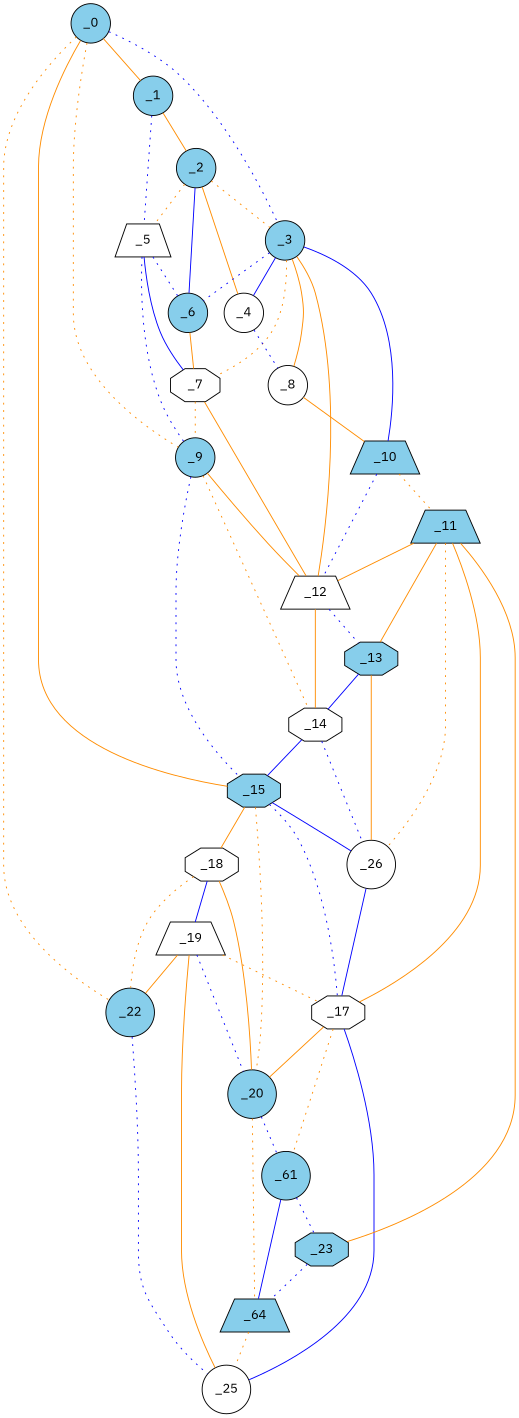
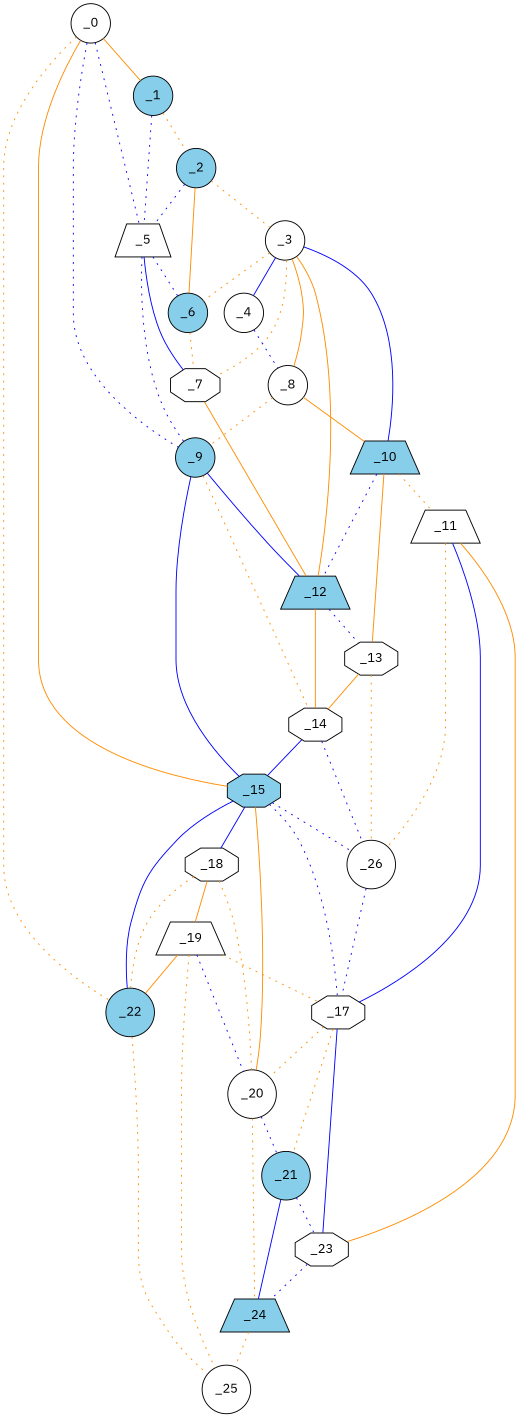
node "_0": fillcolor skyblue -> white
edge "_0" -- "_3": now "_0" -- "_5"
edge "_1" -- "_2": style solid -> dotted
edge "_2" -- "_5": color darkorange -> blue
edge "_2" -- "_6": color blue -> darkorange
node "_3": fillcolor skyblue -> white
edge "_2" -- "_4": removed
edge "_0" -- "_9": color darkorange -> blue
edge "_3" -- "_6": color blue -> darkorange
edge "_6" -- "_7": style solid -> dotted
edge "_7" -- "_9": now "_8" -- "_9"
edge "_9" -- "_12": color darkorange -> blue
node "_11": fillcolor skyblue -> white
edge "_11" -- "_12": removed
node "_12": fillcolor white -> skyblue
edge "_11" -- "_13": now "_10" -- "_13"
edge "_9" -- "_15": style dotted -> solid
node "_13": fillcolor skyblue -> white
edge "_13" -- "_14": color blue -> darkorange
edge "_13" -- "_26": style solid -> dotted
edge "_11" -- "_17": color darkorange -> blue
edge "_15" -- "_26": style solid -> dotted
edge "_15" -- "_18": color darkorange -> blue
edge "_15" -- "_22": added
edge "_18" -- "_19": color blue -> darkorange
edge "_15" -- "_20": style dotted -> solid
edge "_26" -- "_17": style solid -> dotted
edge "_18" -- "_20": style solid -> dotted
edge "_17" -- "_20": style solid -> dotted
node "_20": fillcolor skyblue -> white
edge "_19" -- "_25": style solid -> dotted
node "_61": label "_61" -> "_21"
edge "_22" -- "_25": color blue -> darkorange
edge "_17" -- "_25": now "_17" -- "_23"
node "_23": fillcolor skyblue -> white
node "_64": label "_64" -> "_24"
